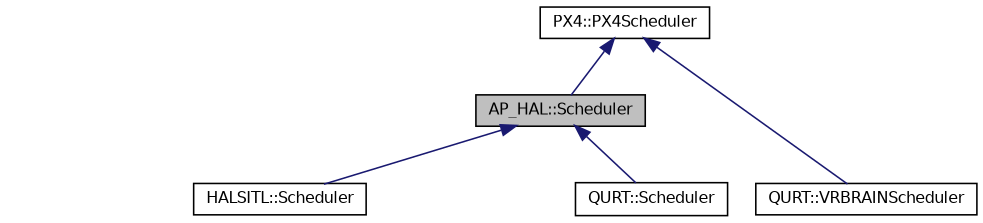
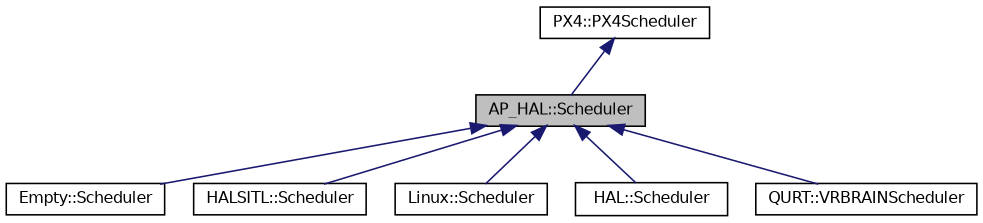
edge "QURT::VRBRAINScheduler" -> "PX4::PX4Scheduler": now "QURT::VRBRAINScheduler" -> "AP_HAL::Scheduler"
node "Empty::Scheduler": added
node "Linux::Scheduler": added
node "QURT::Scheduler": label "QURT::Scheduler" -> "HAL::Scheduler"
